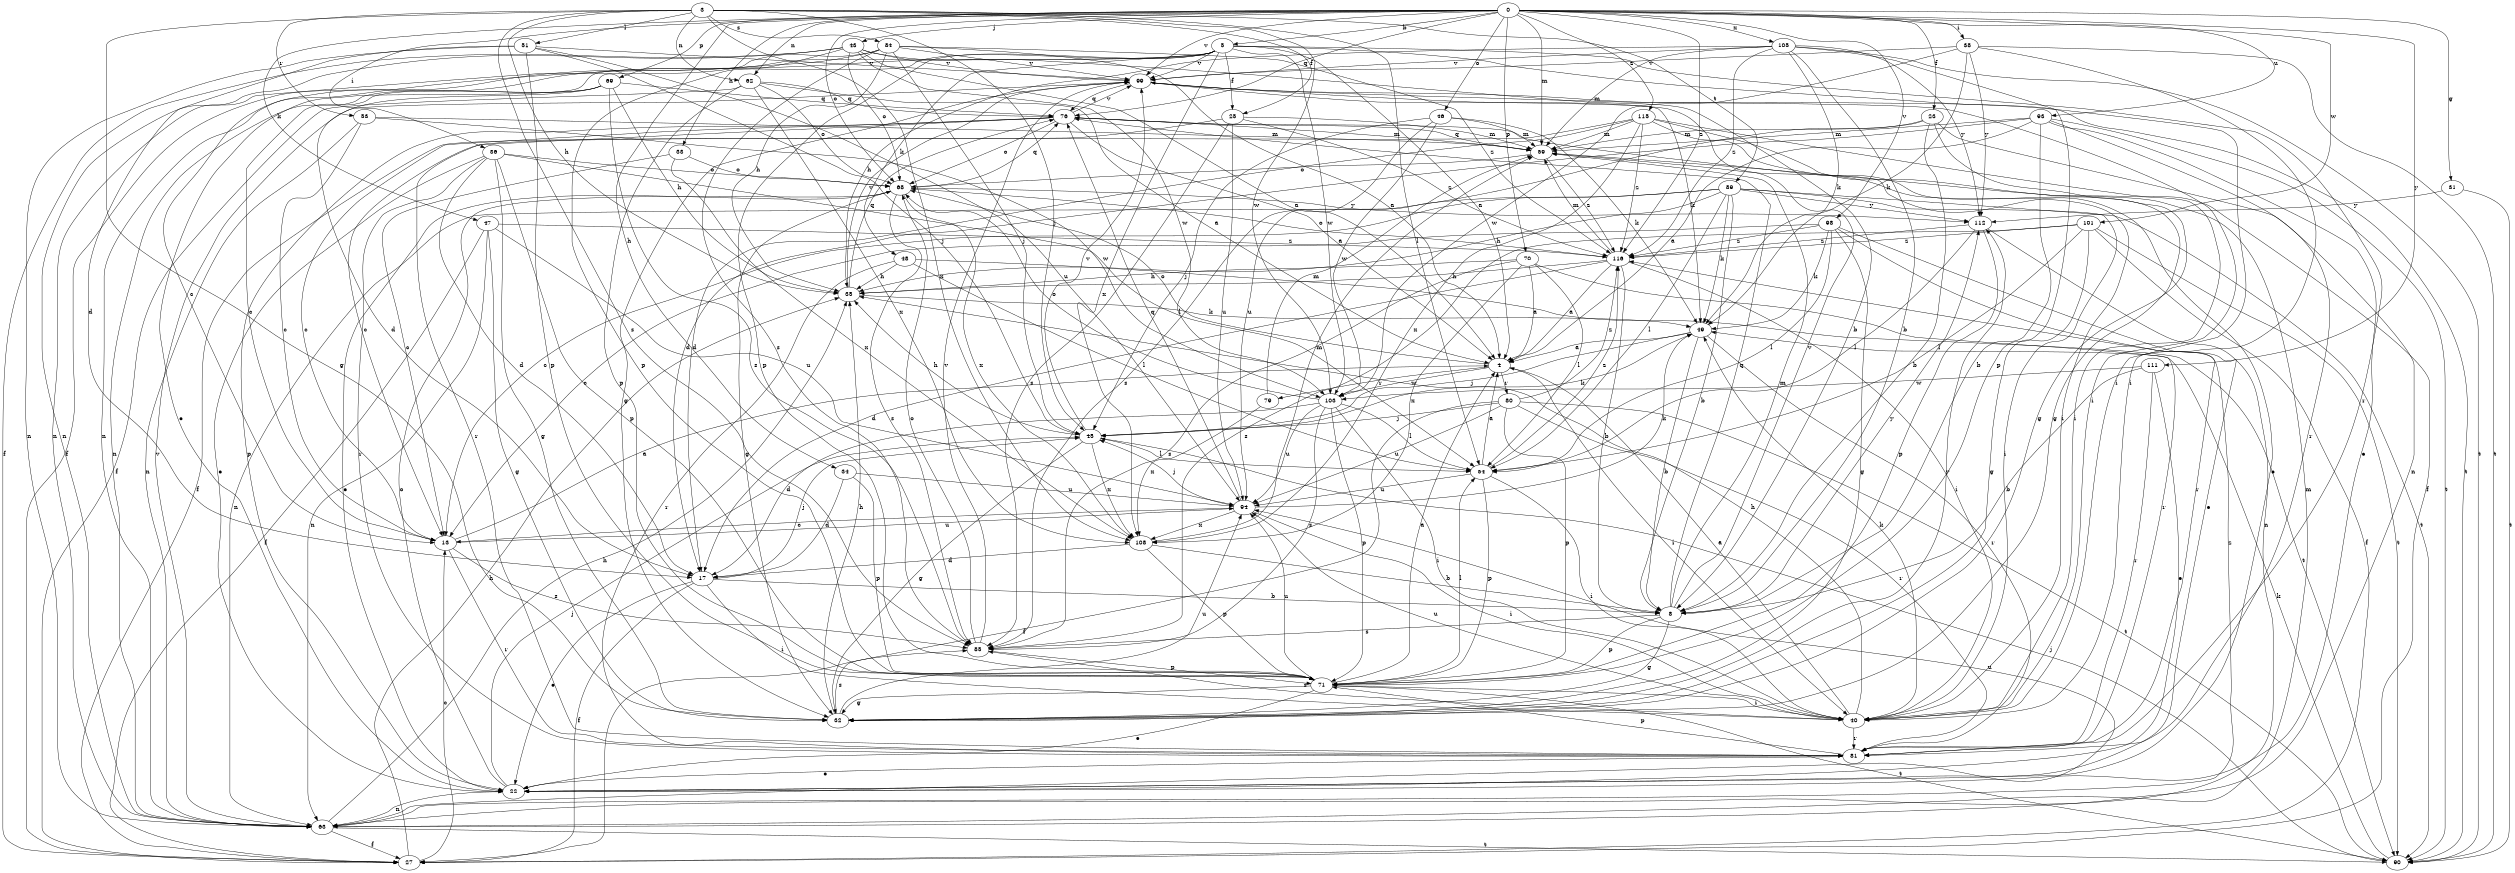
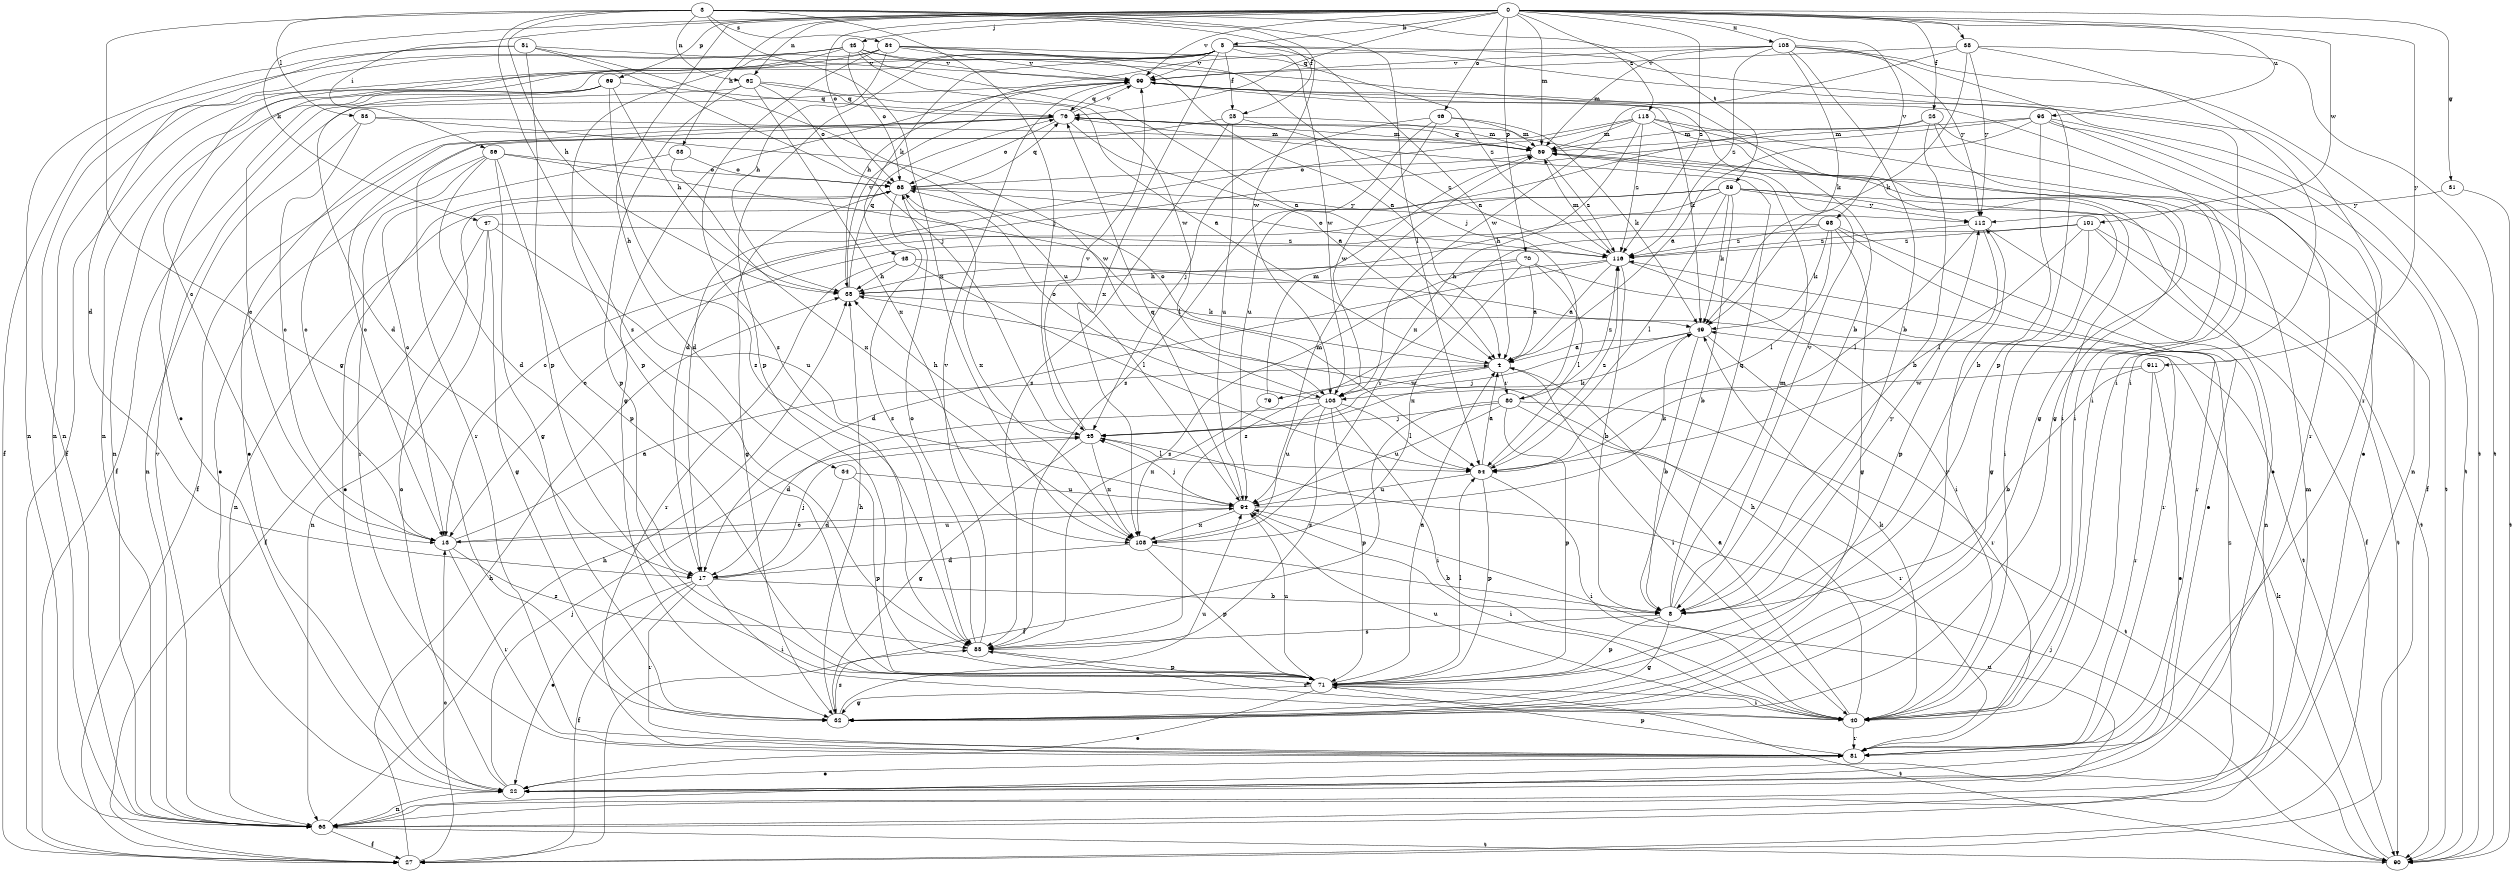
edge "3" -> "51": removed, label "l"
edge "3" -> "53": label "r" -> "l"
edge "84" -> "45": now "84" -> "80"
node "111": label "111" -> "911"
edge "76" -> "22": label "p" -> "e"
edge "17" -> "81": added, label "r"
